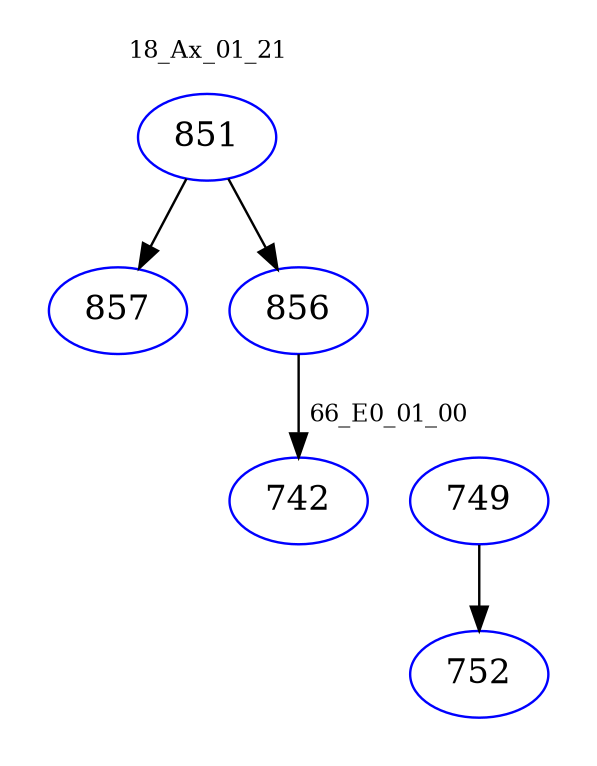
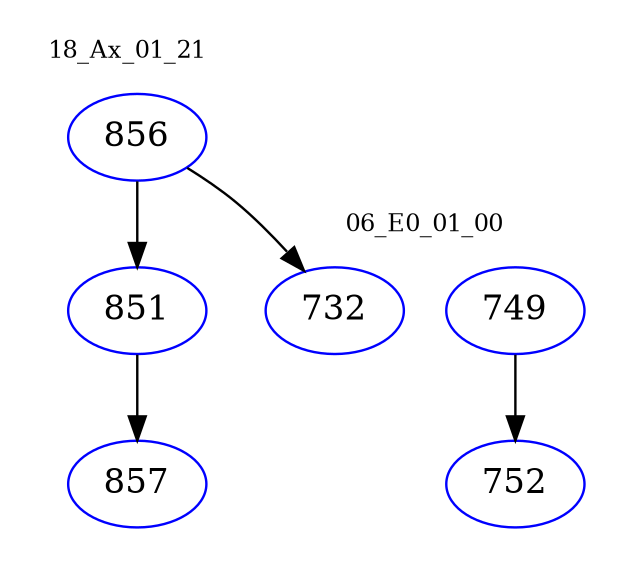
edge "851" -> "856": reversed
cluster "66_E0_01_00": label "66_E0_01_00" -> "06_E0_01_00"
node "742": label "742" -> "732"
